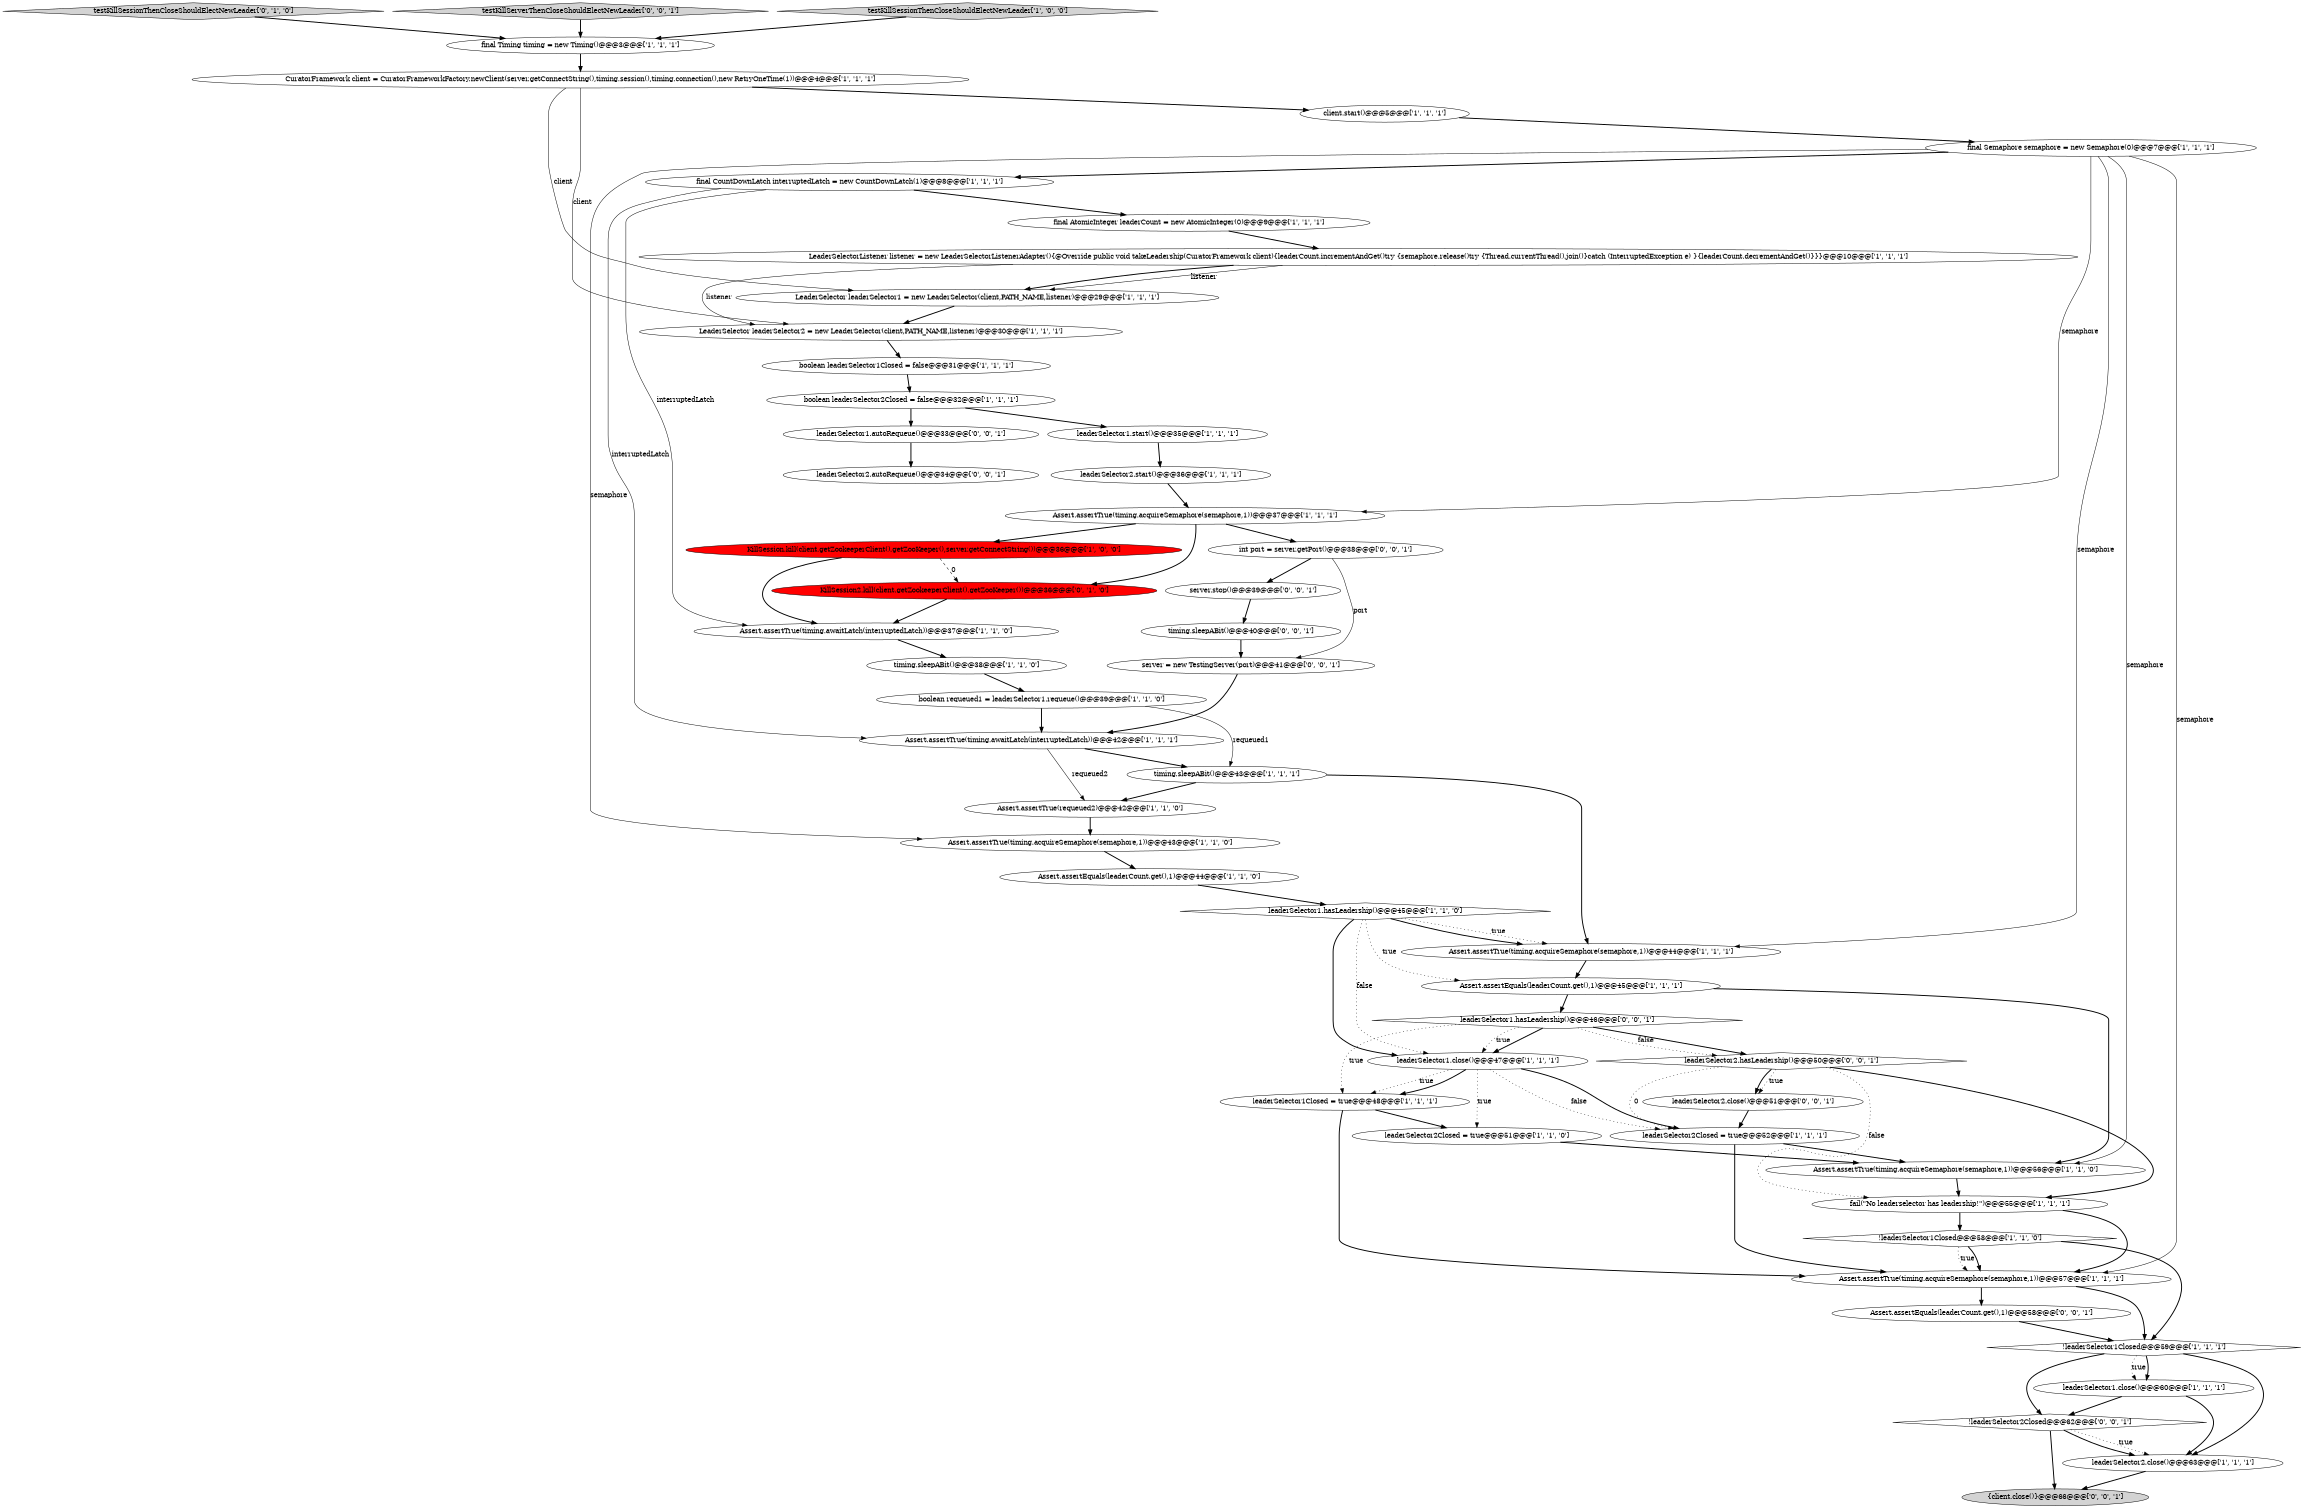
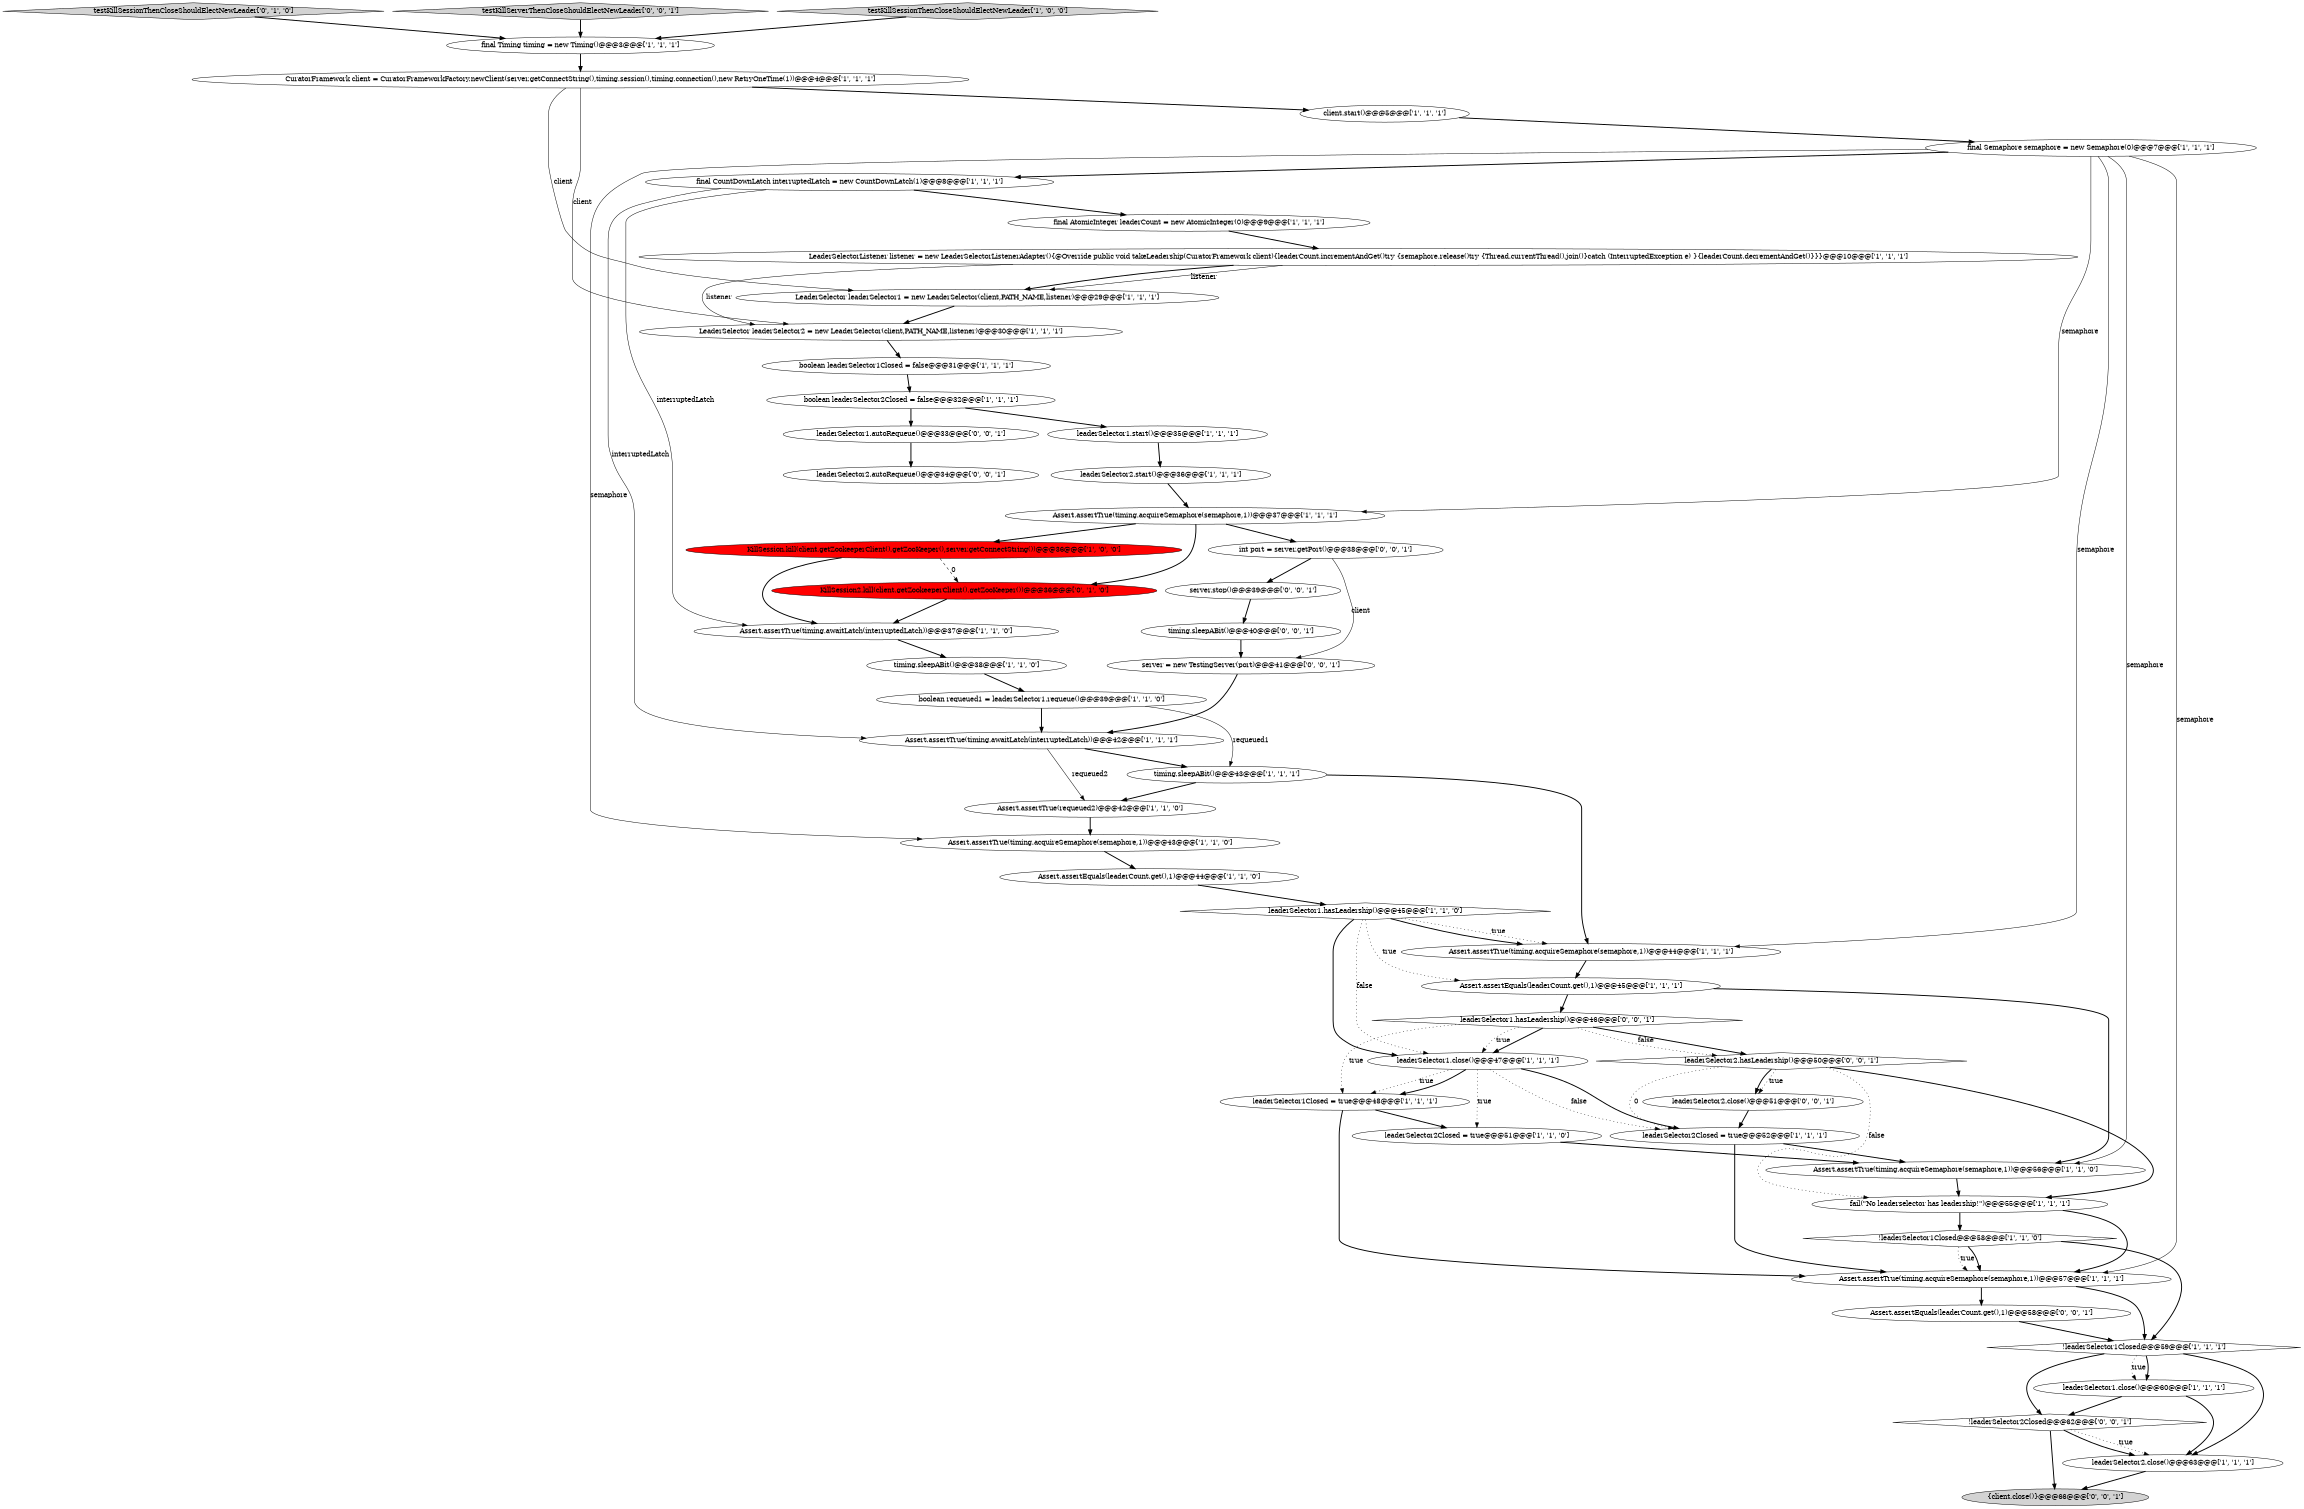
edge "int port = server.getPort()@@@38@@@['0', '0', '1']" -> "server = new TestingServer(port)@@@41@@@['0', '0', '1']": label "port" -> "client"
